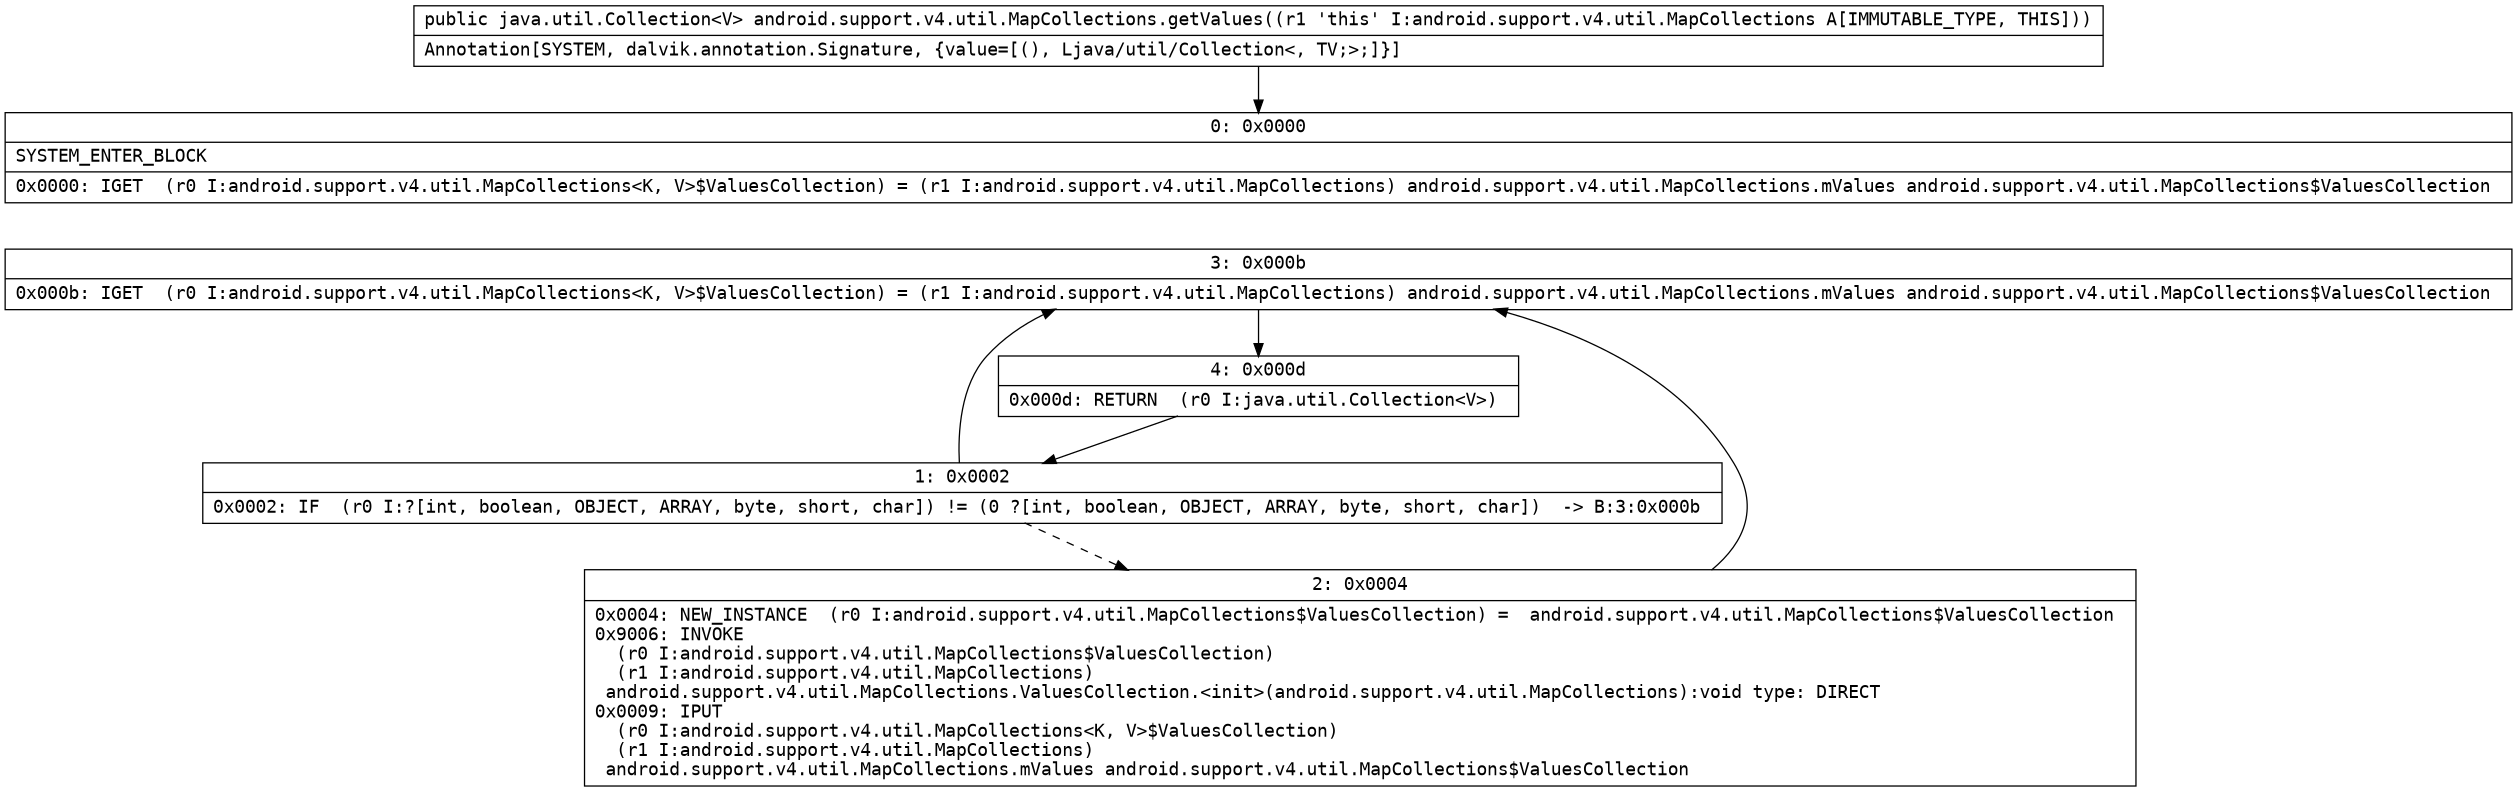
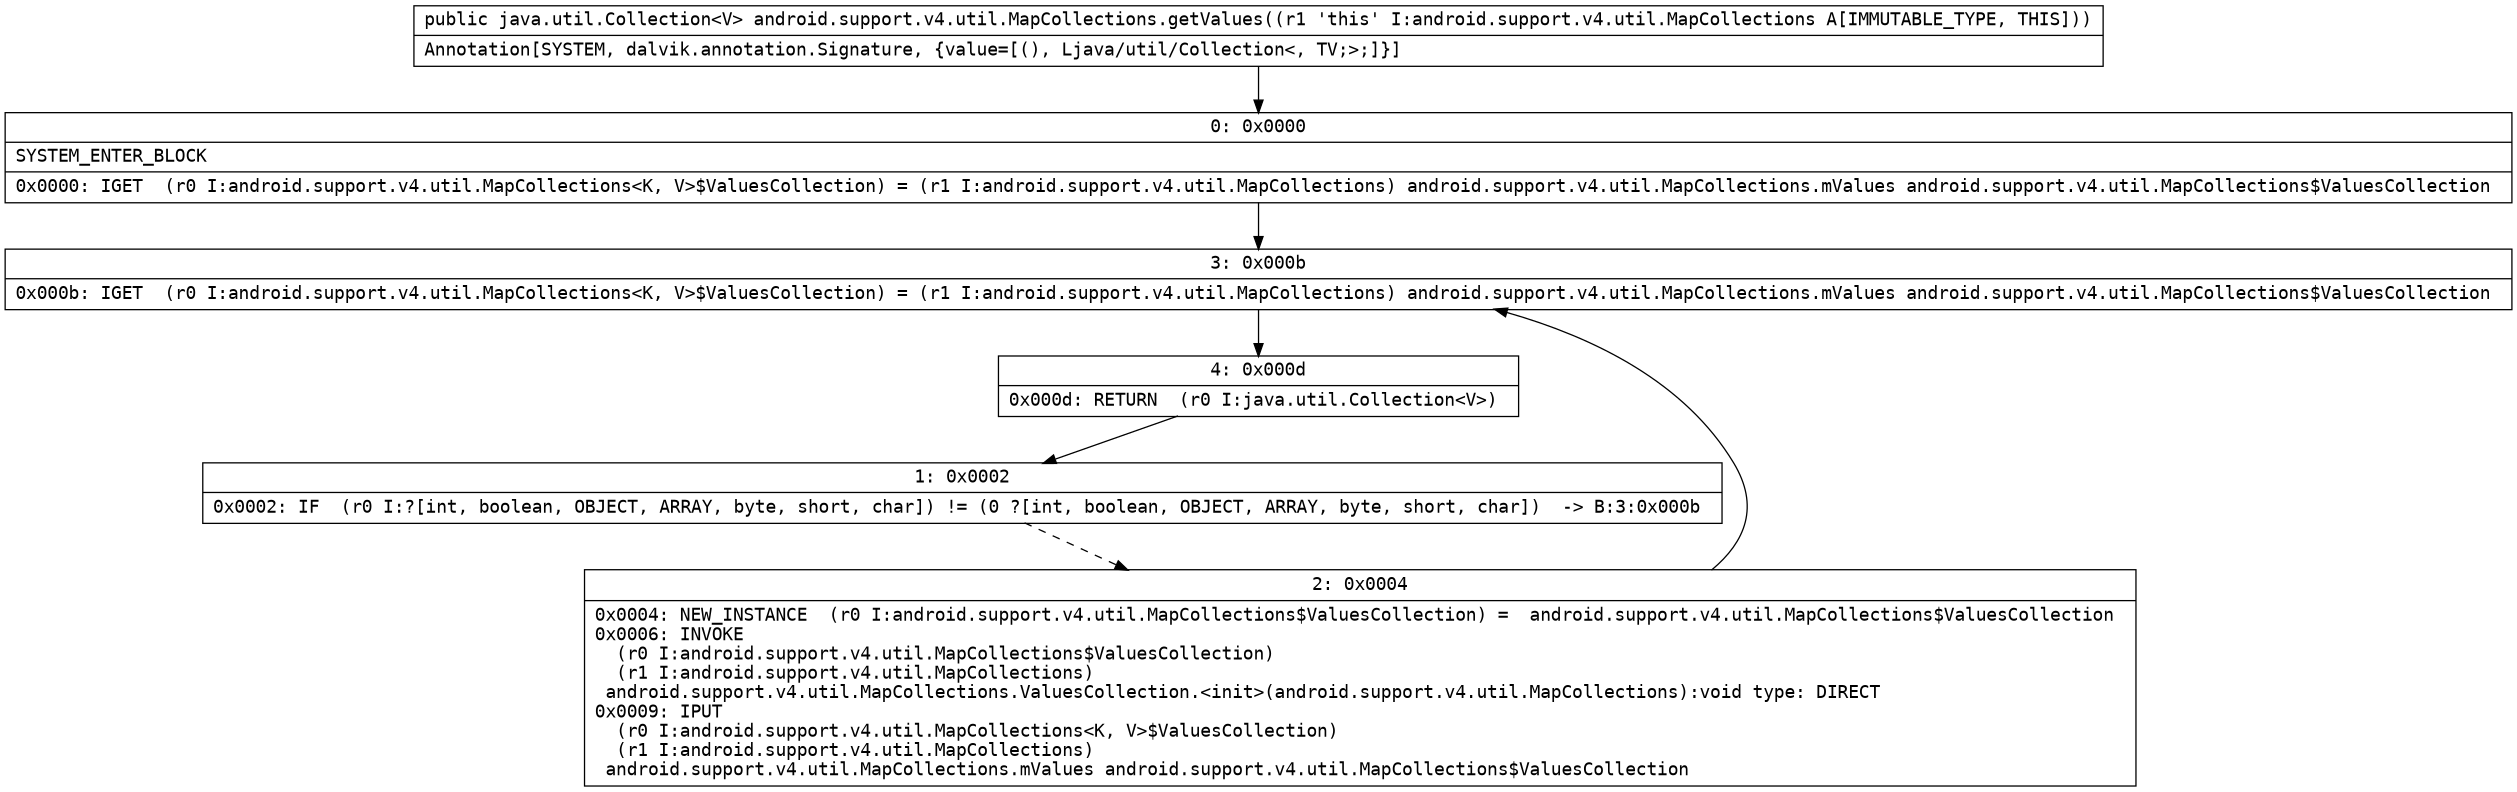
edge "1: 0x0002" -> "3: 0x000b": now "0: 0x0000" -> "3: 0x000b"
node "2: 0x0004": text "0x9006: INVOKE" -> "0x0006: INVOKE"
